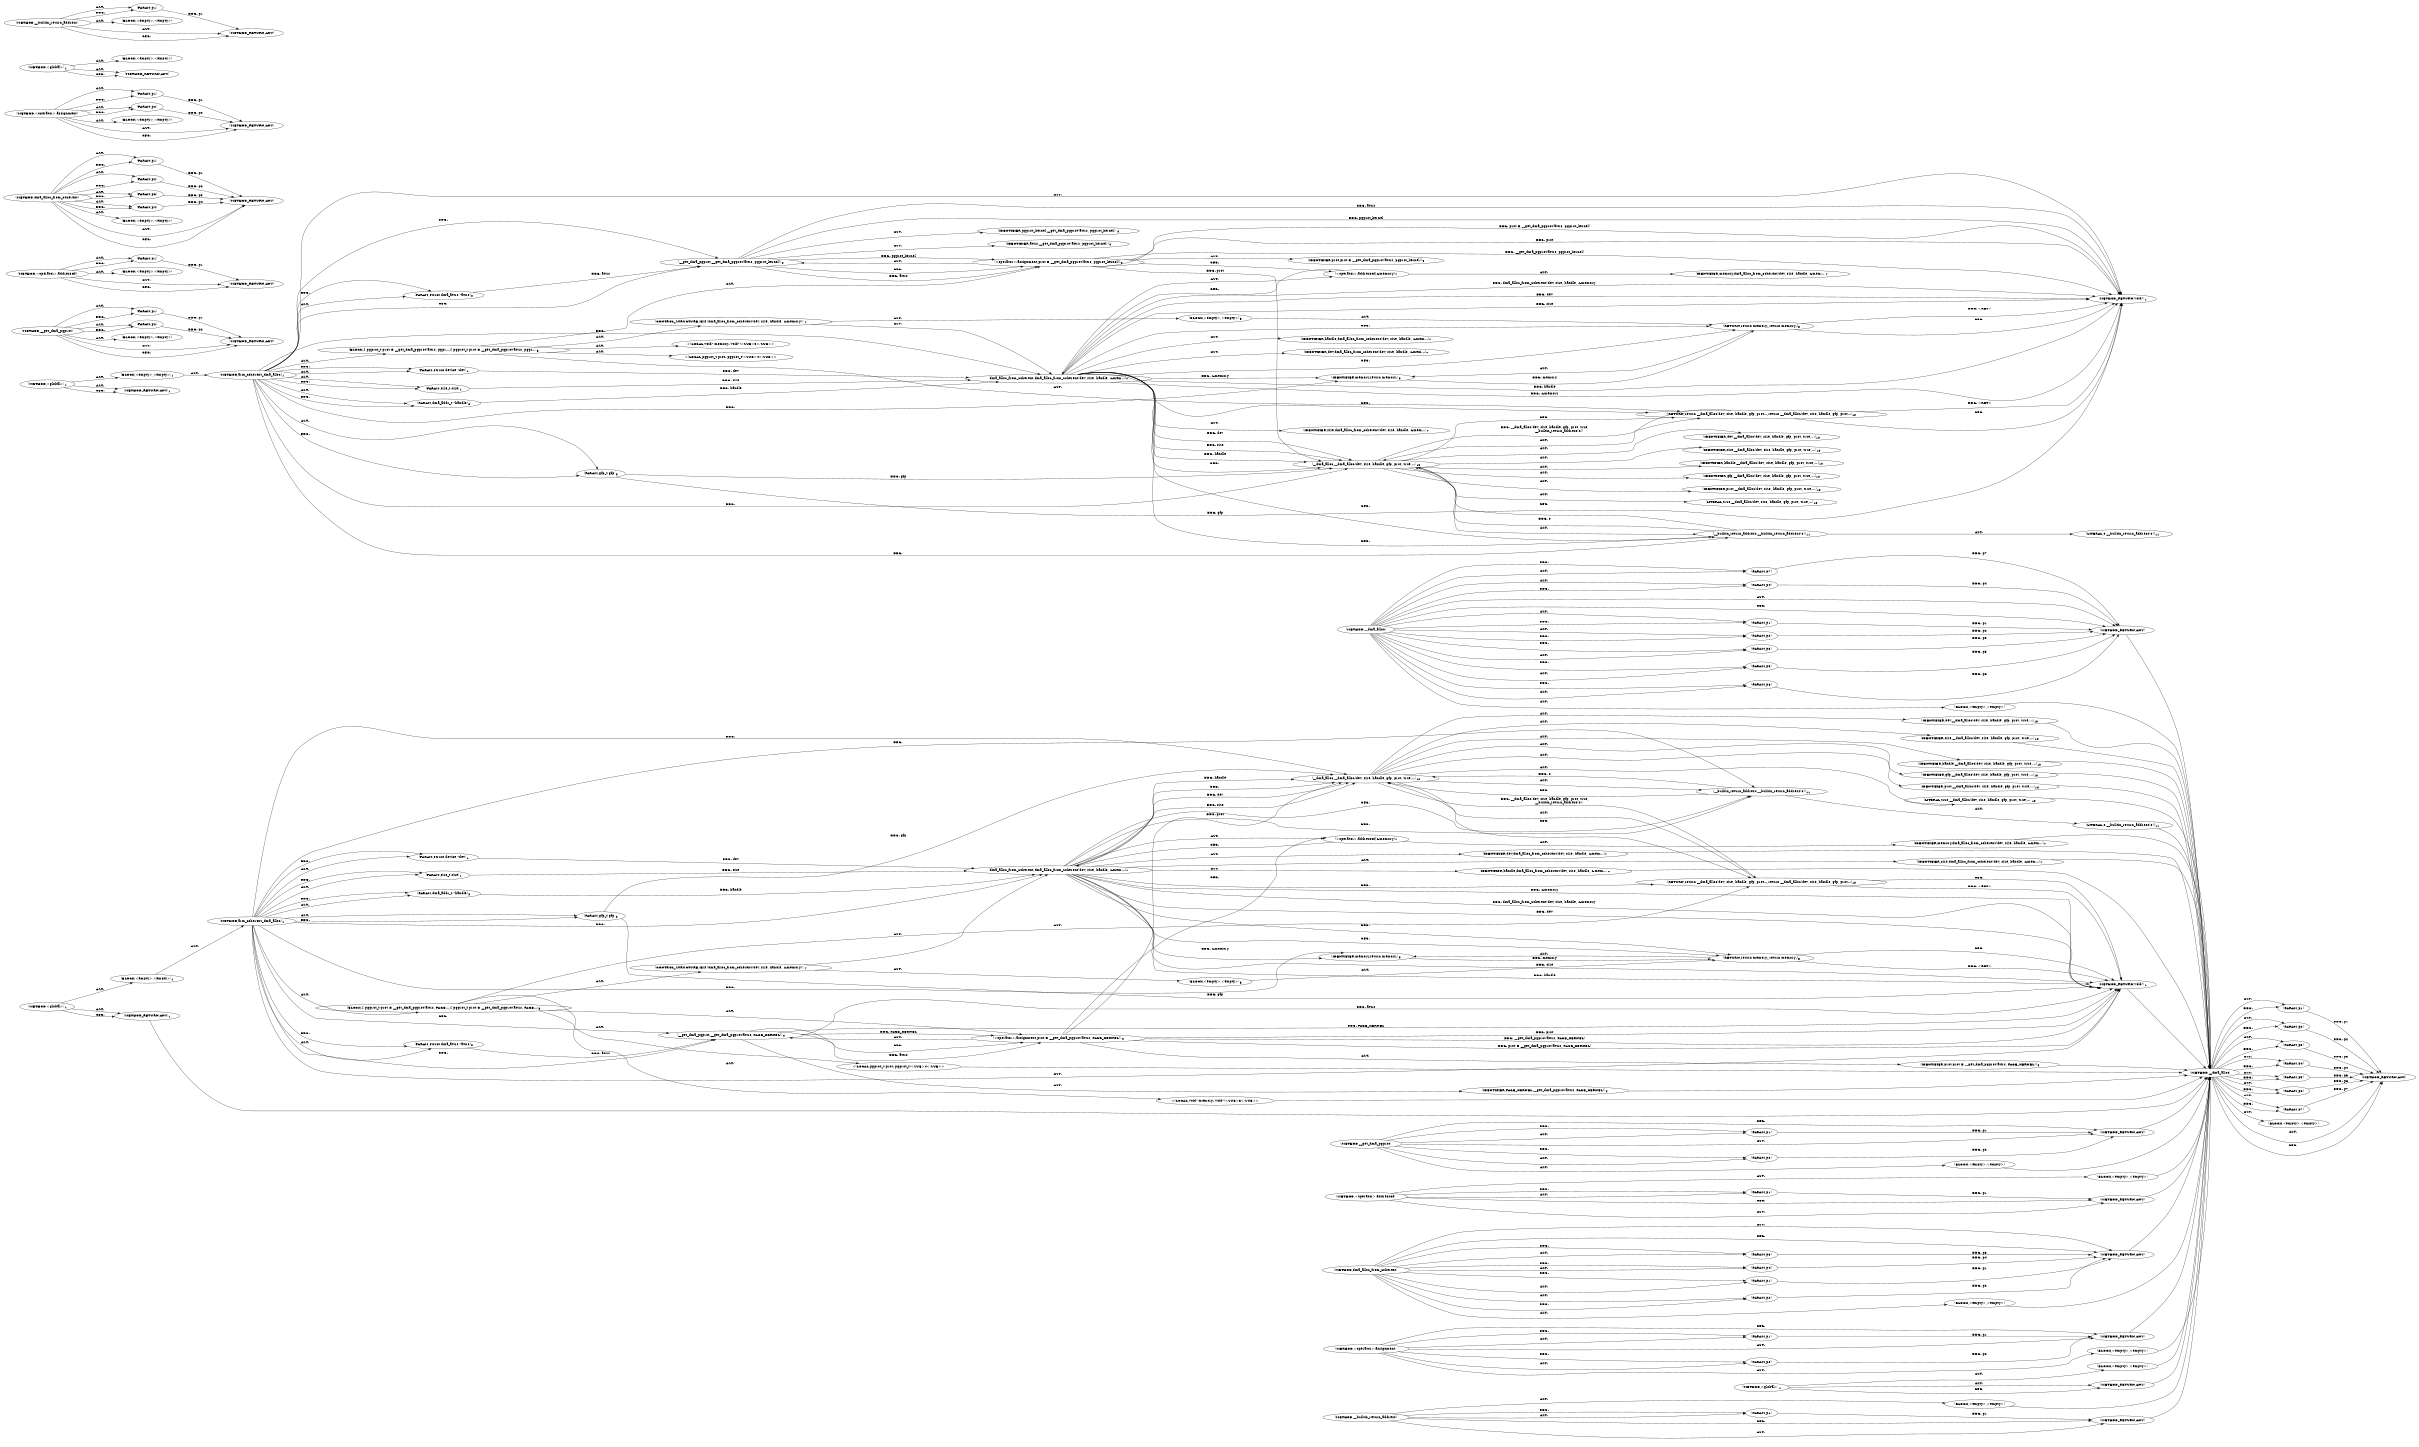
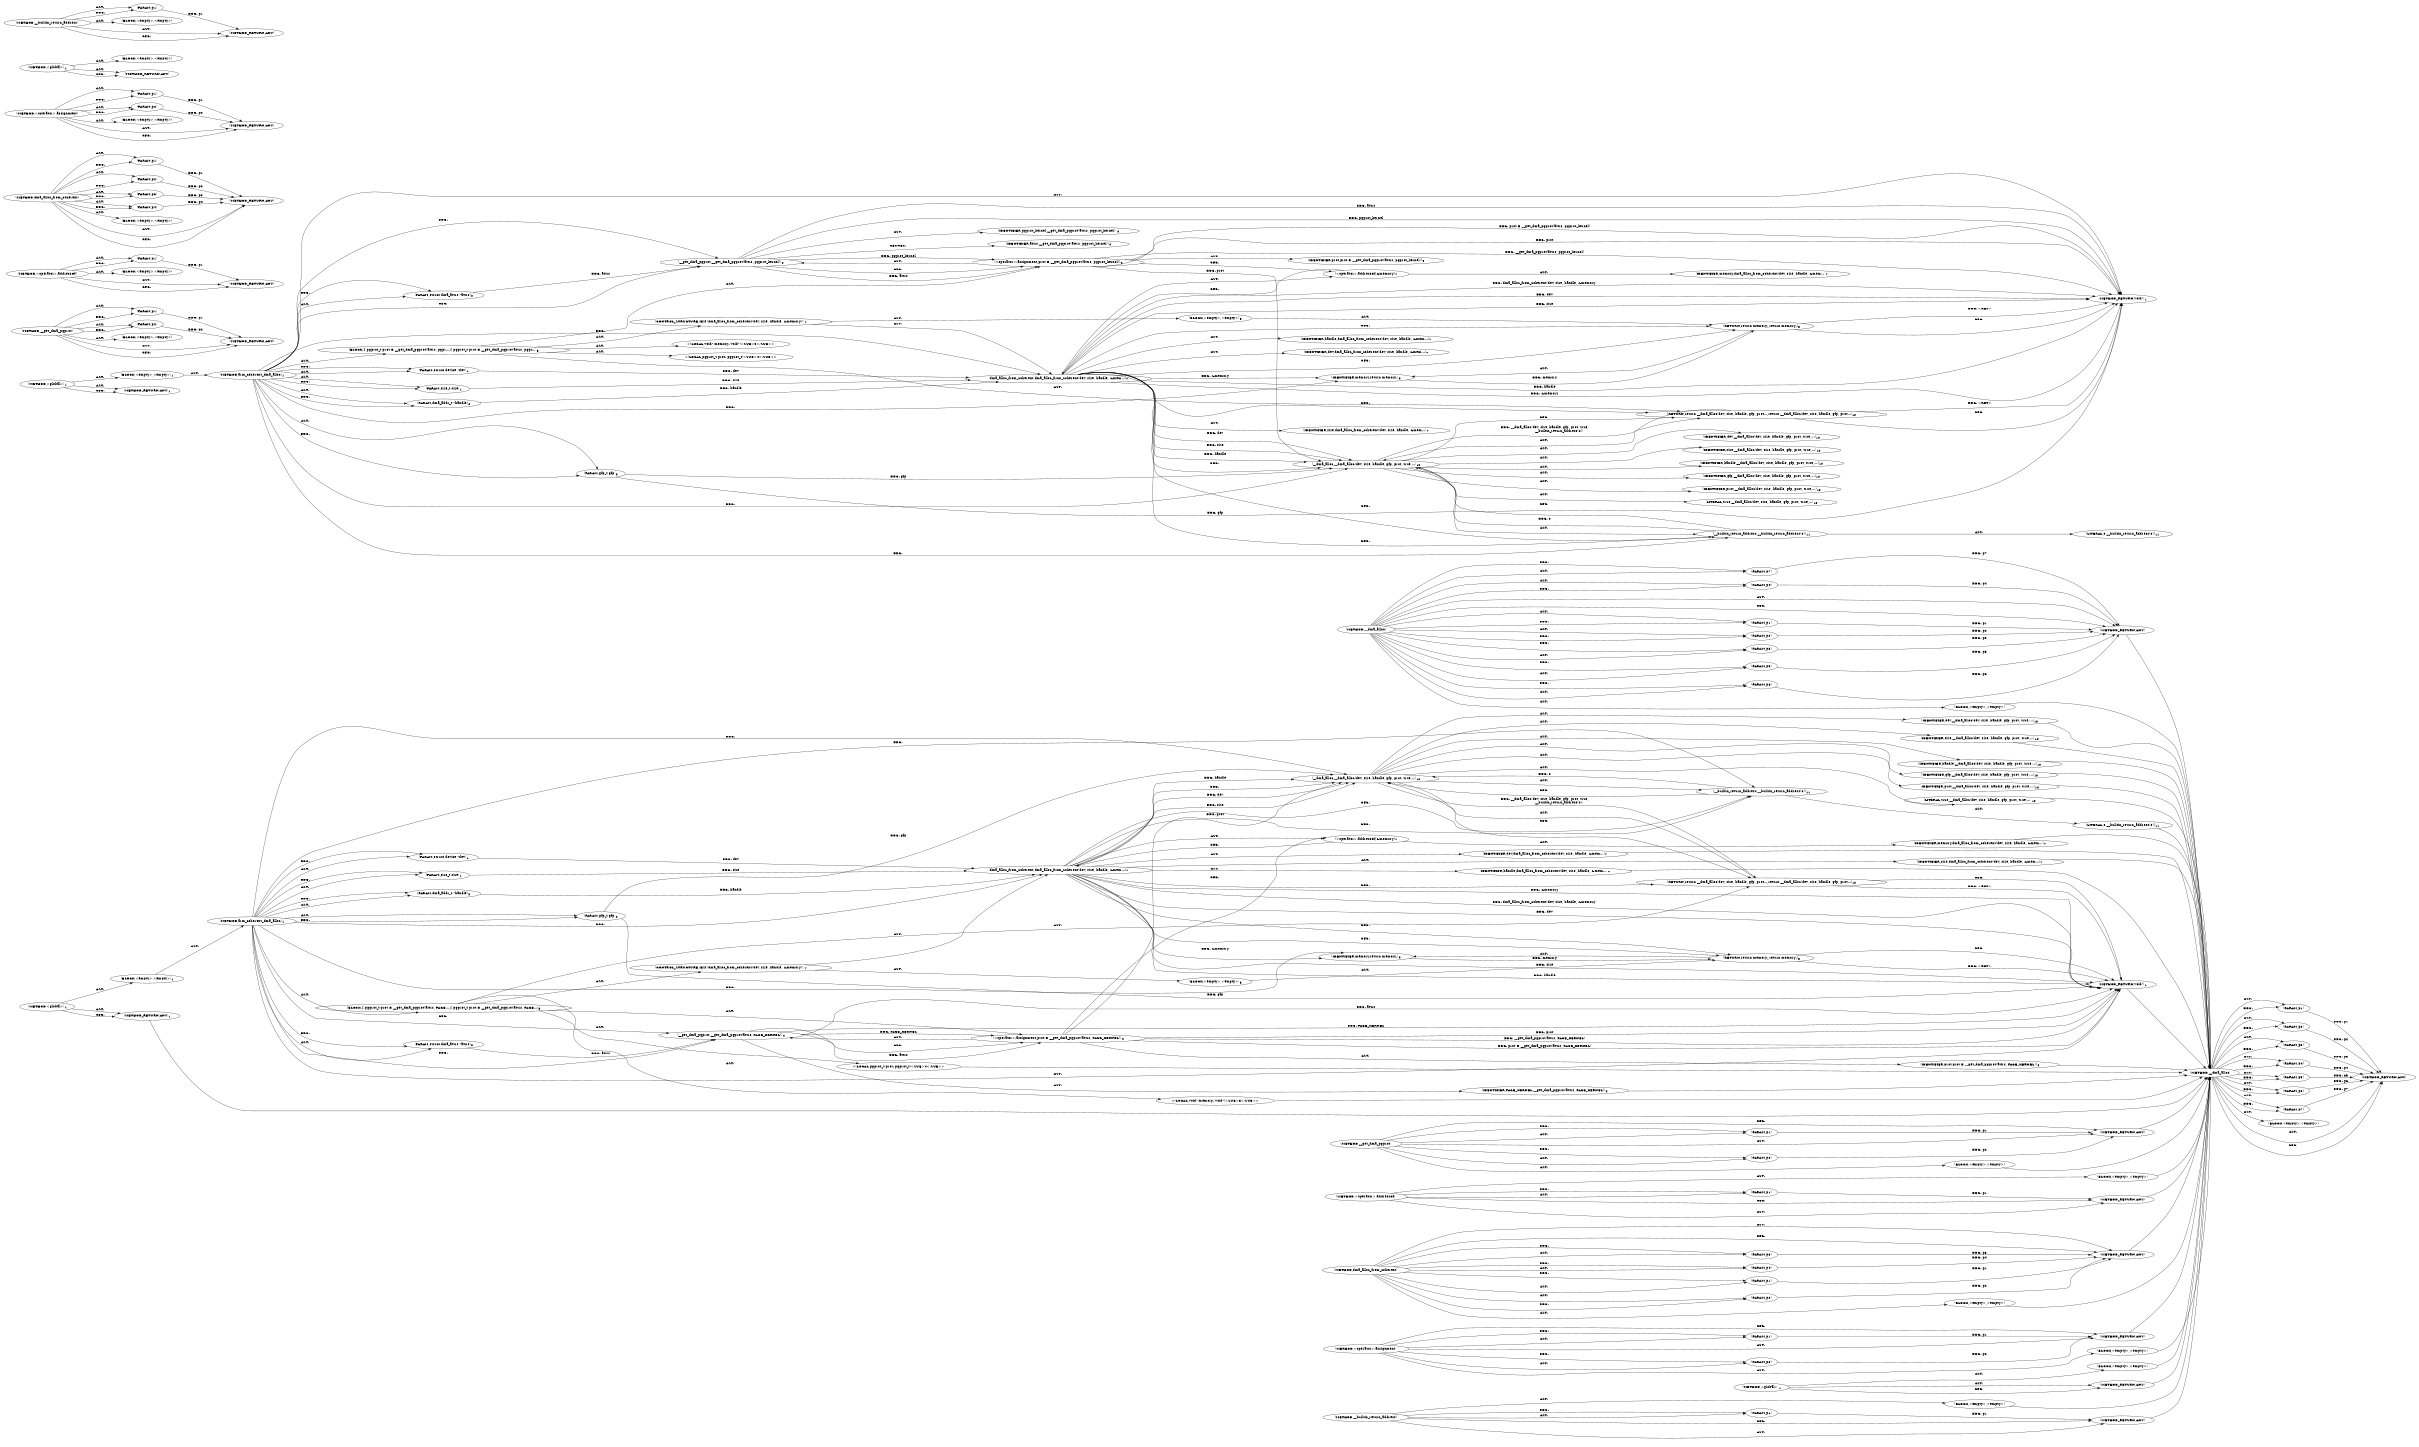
edge "(__get_dma_pgprot,__get_dma_pgprot(attrs, pgprot_kernel))" -> "(IDENTIFIER,attrs,__get_dma_pgprot(attrs, pgprot_kernel))": label "AST: " -> "KERNEL: "
